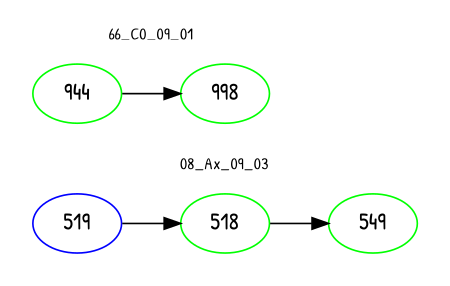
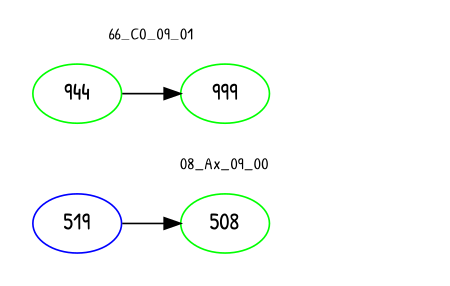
node "998": label "998" -> "999"
cluster "08_Ax_09_03": label "08_Ax_09_03" -> "08_Ax_09_00"
node "518": label "518" -> "508"
node "549": removed
